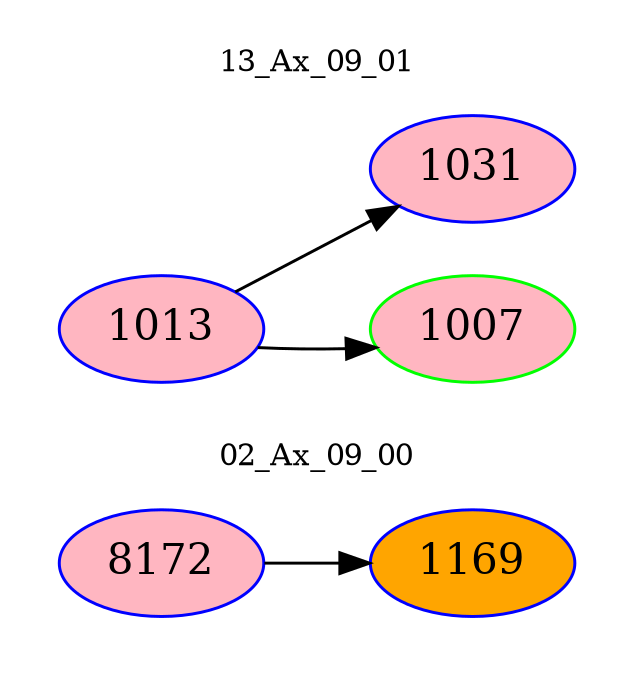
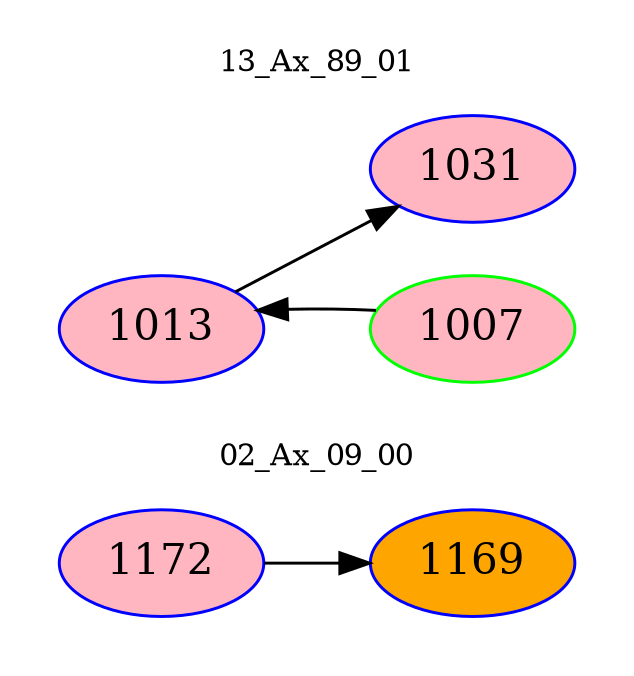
cluster "13_Ax_09_01": label "13_Ax_09_01" -> "13_Ax_89_01"
edge "1013" -> "1007": reversed
node "8172": label "8172" -> "1172"
